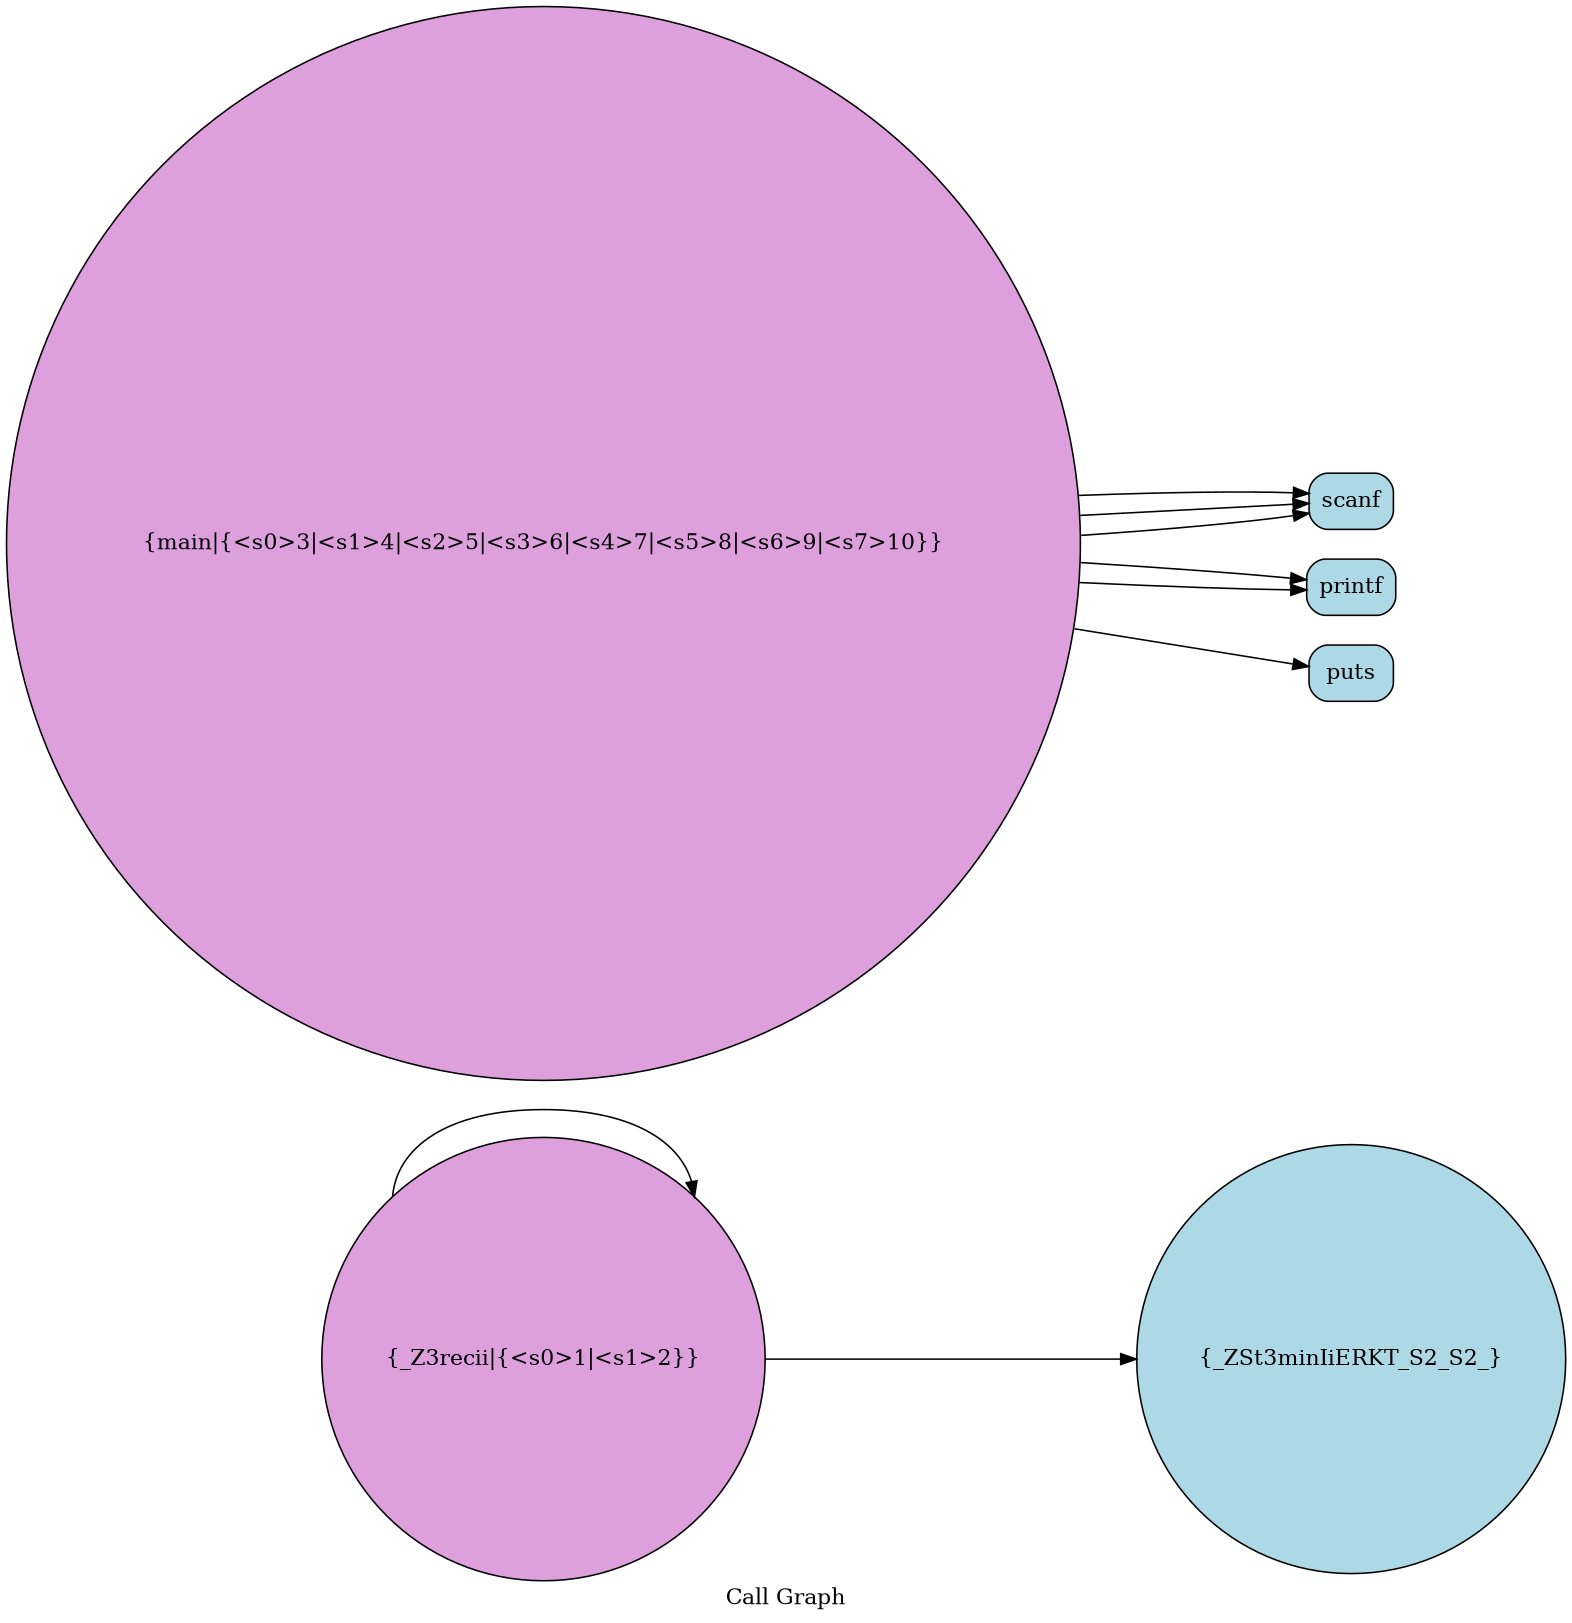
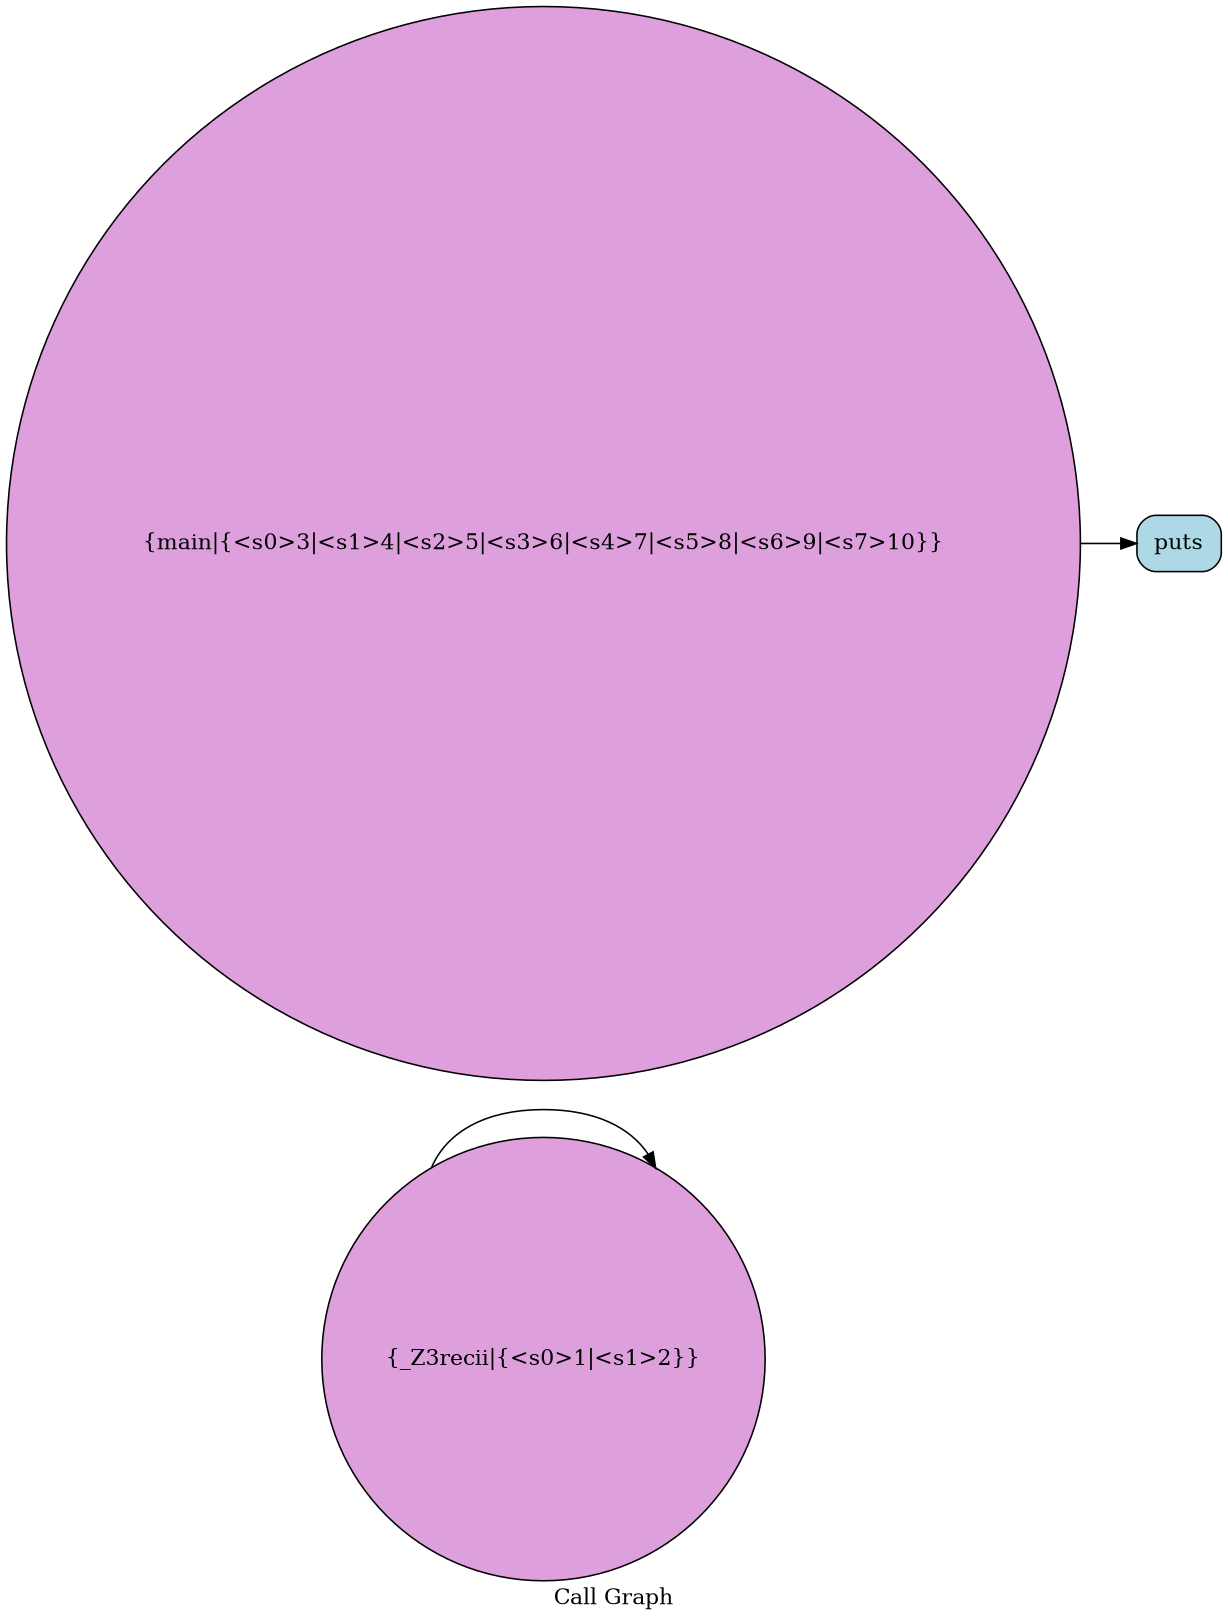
node "scanf": removed
node "printf": removed
node "{_ZSt3minIiERKT_S2_S2_}": removed
